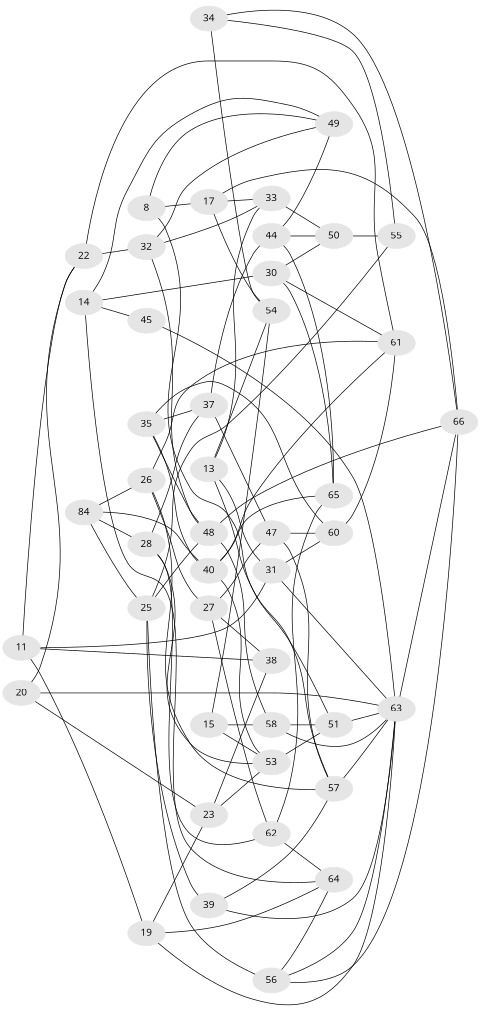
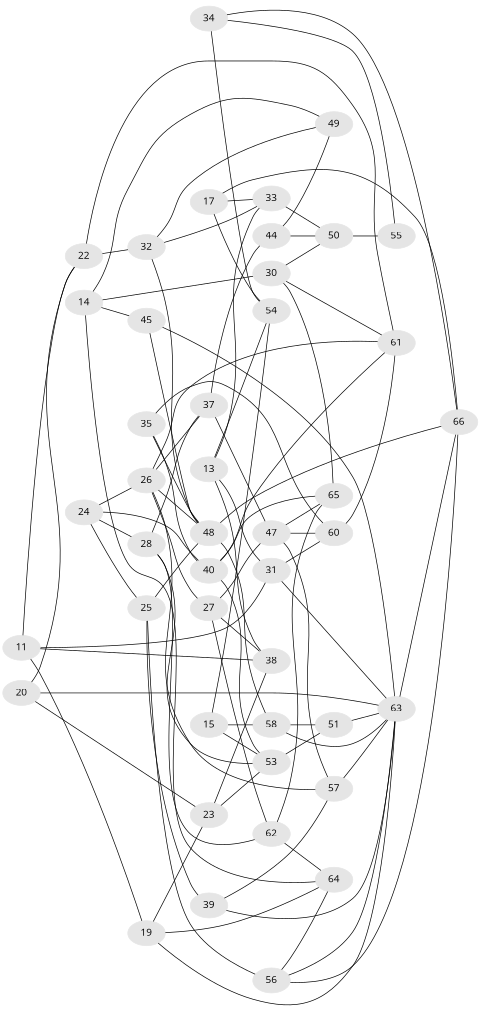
node "8": removed
edge "44" -- "65": now "47" -- "65"
edge "45" -- "48": added
edge "55" -- "25": removed
edge "37" -- "35": now "37" -- "26"
edge "26" -- "48": added
node "84": label "84" -> "24"
edge "13" -- "57": now "13" -- "38"
